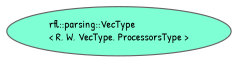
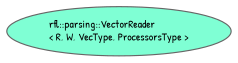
node "rfl::parsing::VecType < R, W, VecType, ProcessorsType >": label "rfl::parsing::VecType < R, W, VecType, ProcessorsType >" -> "rfl::parsing::VectorReader < R, W, VecType, ProcessorsType >"
